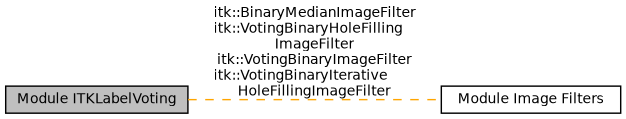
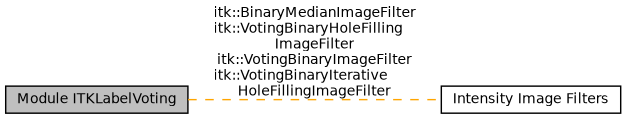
node "Module Image Filters": label "Module Image Filters" -> "Intensity Image Filters"
